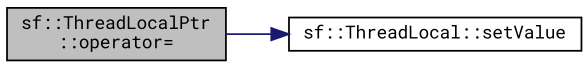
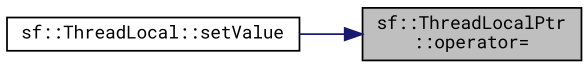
edge "sf::ThreadLocalPtr ::operator=" -> "sf::ThreadLocal::setValue": reversed
